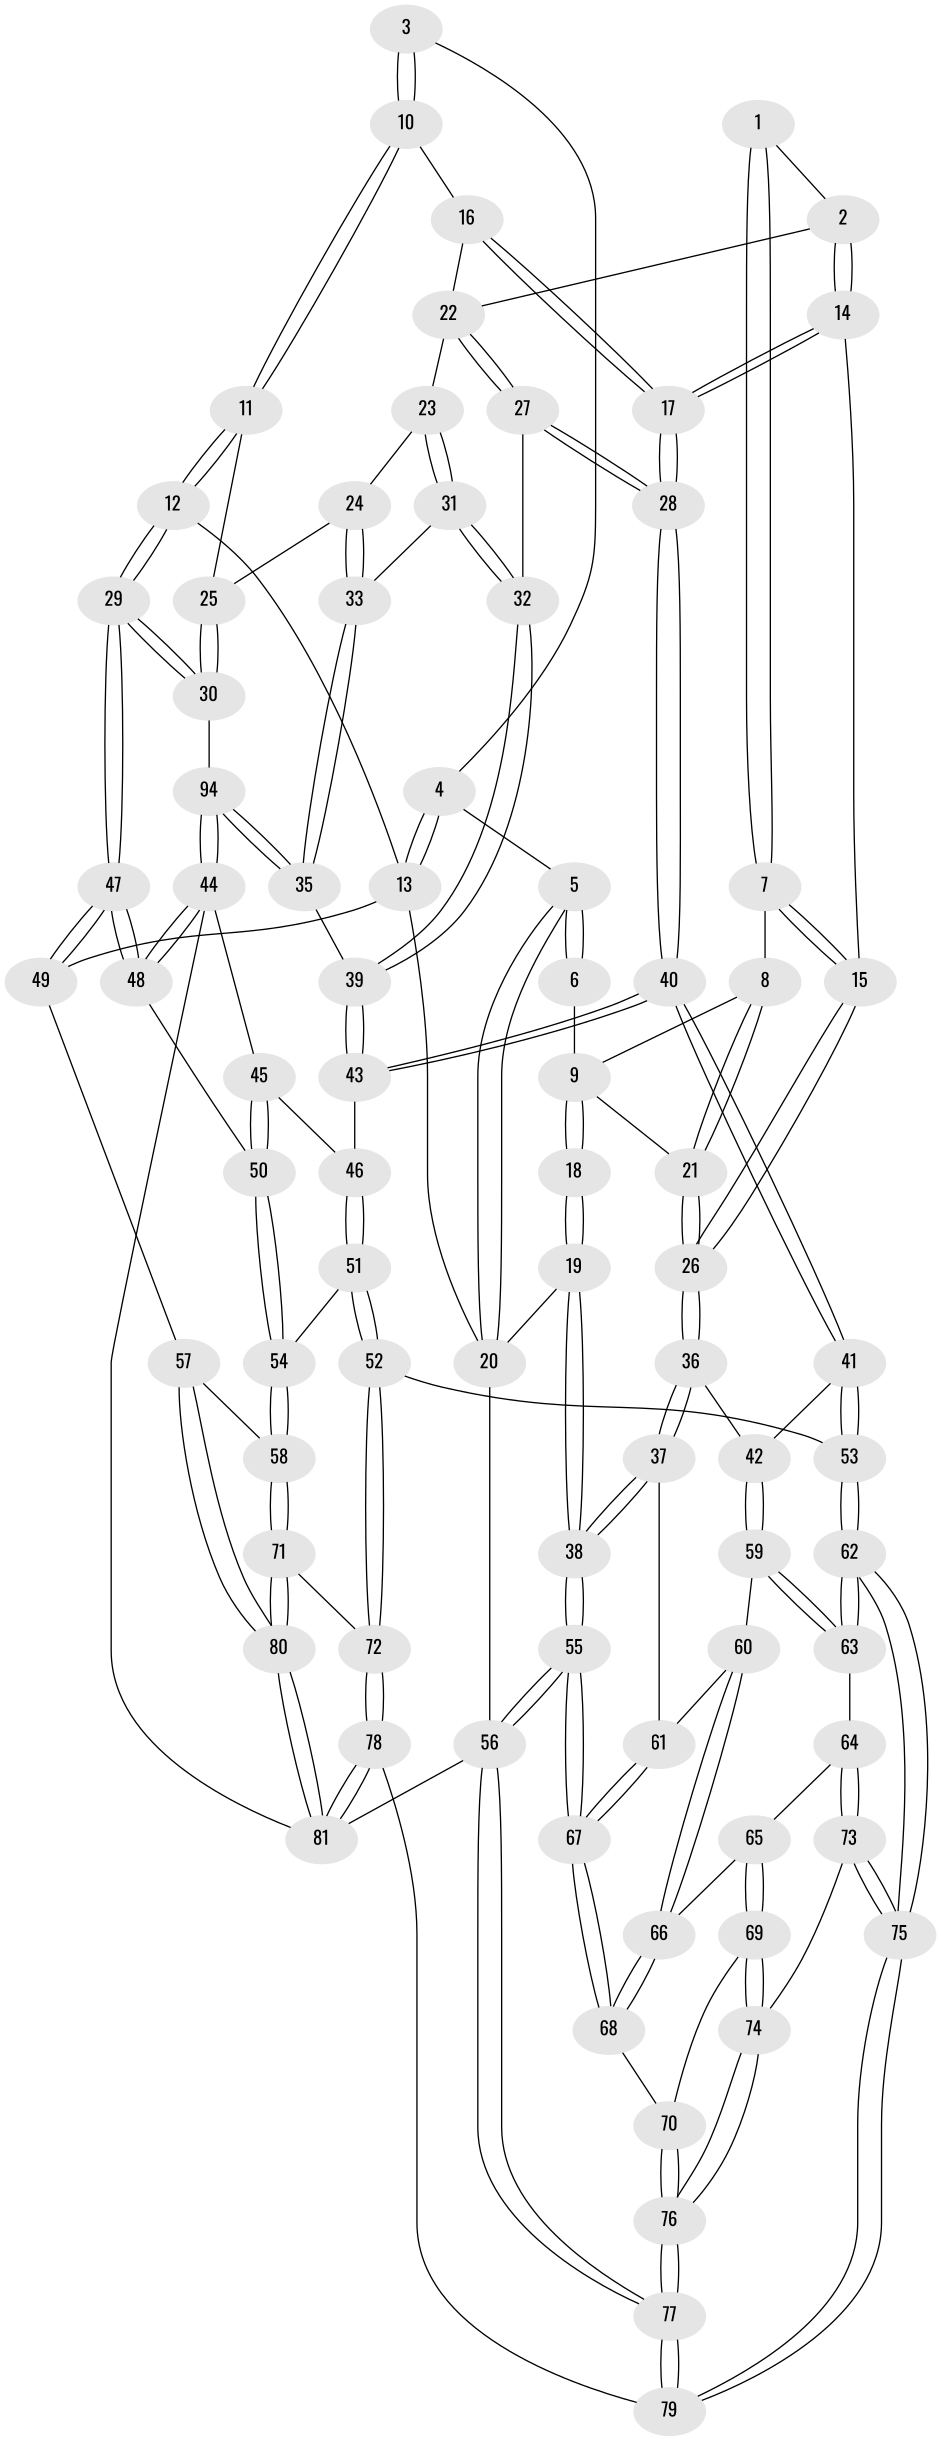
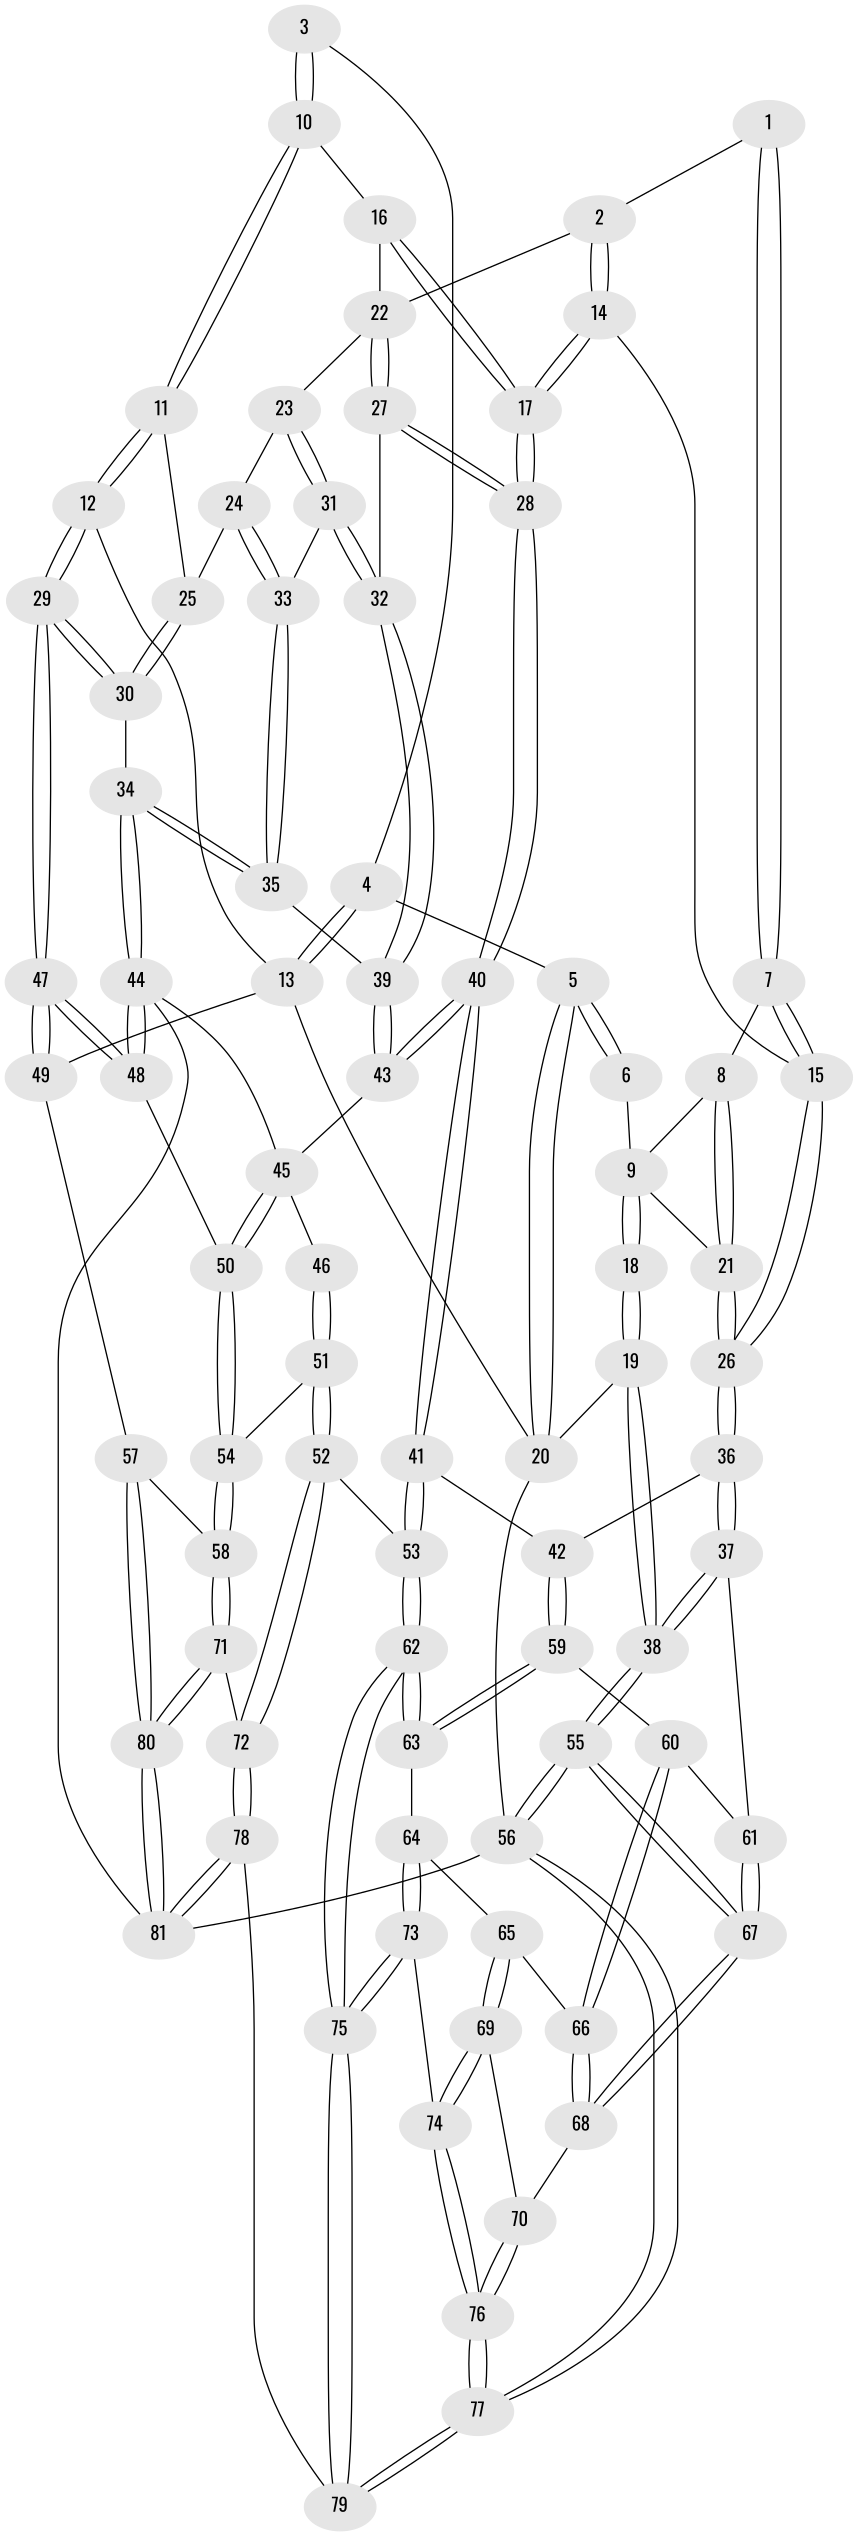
node "94": label "94" -> "34"
edge "43" -- "46": now "43" -- "45"
